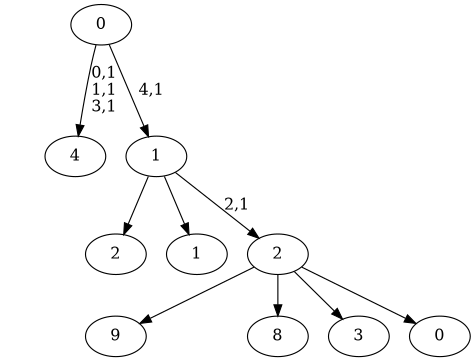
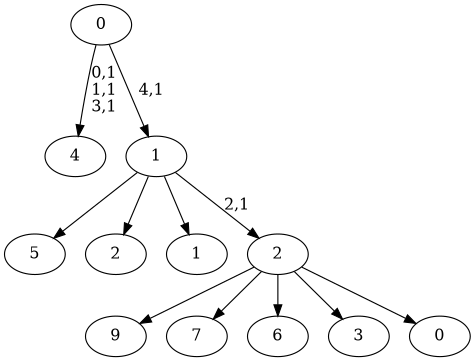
node "5": added
node "7": added
node "8": label "8" -> "6"
